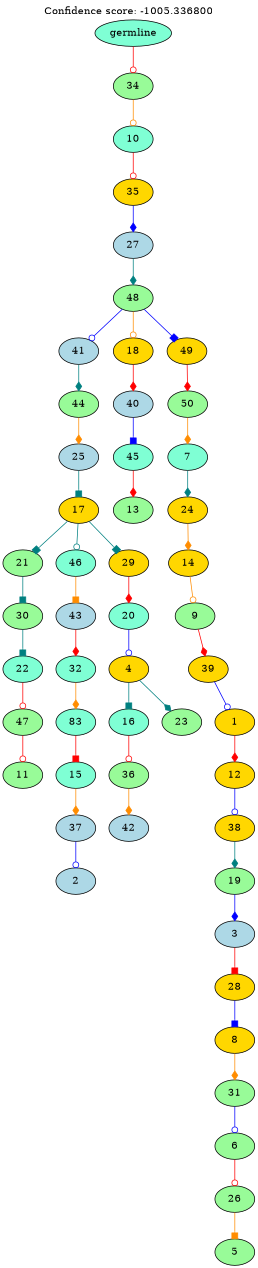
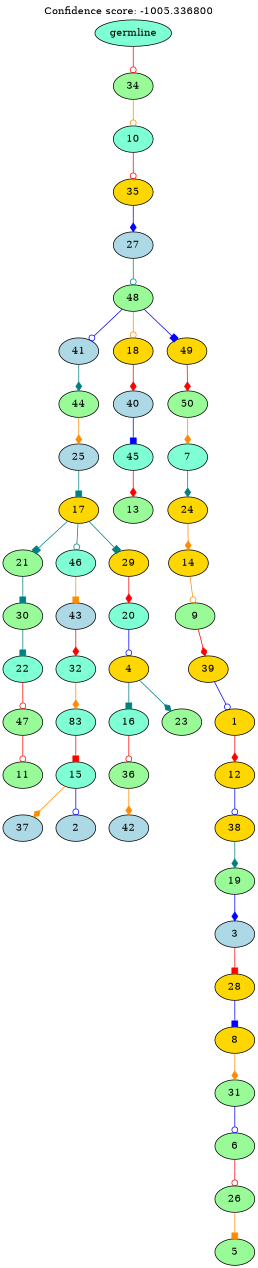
edge "27" -> "48": arrowhead diamond -> odot
edge "37" -> "2": now "15" -> "2"
